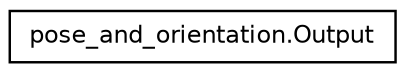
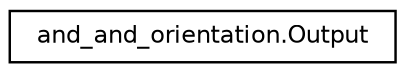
node "pose_and_orientation.Output": label "pose_and_orientation.Output" -> "and_and_orientation.Output"
